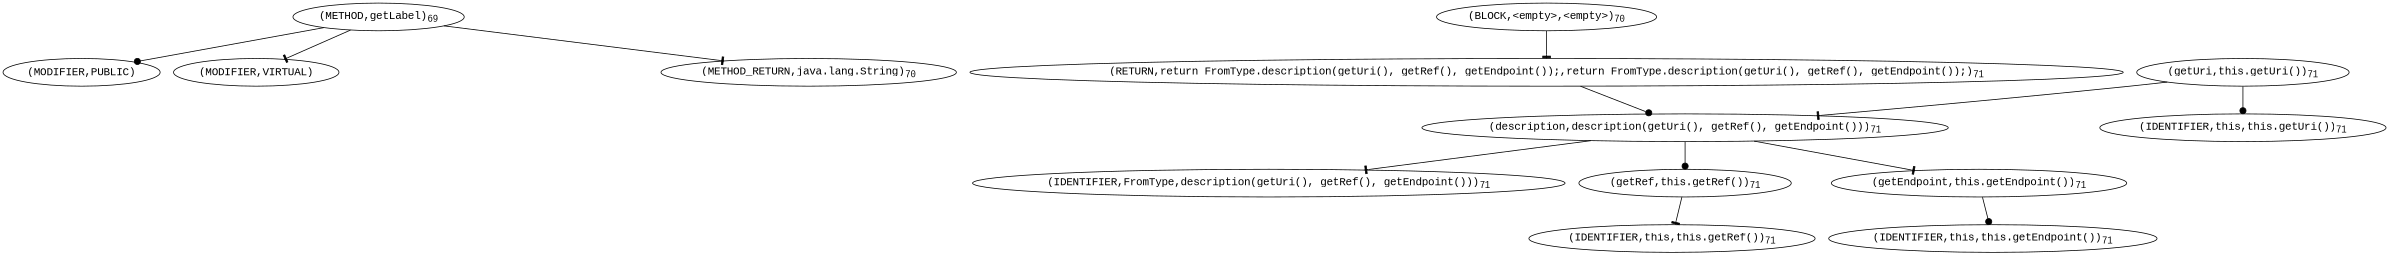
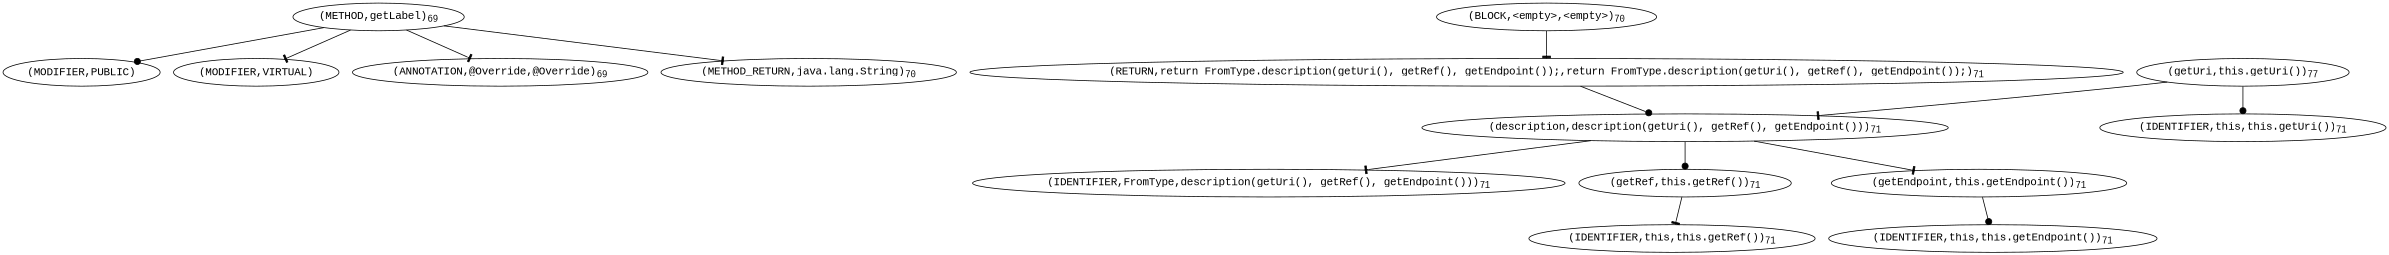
node "(getUri,this.getUri())": text "71" -> "77"
node "(ANNOTATION,@Override,@Override)": added
